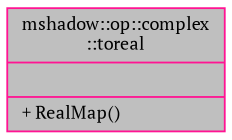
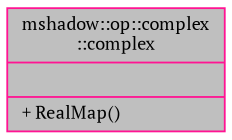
node "mshadow::op::complex": text "::toreal" -> "::complex"
